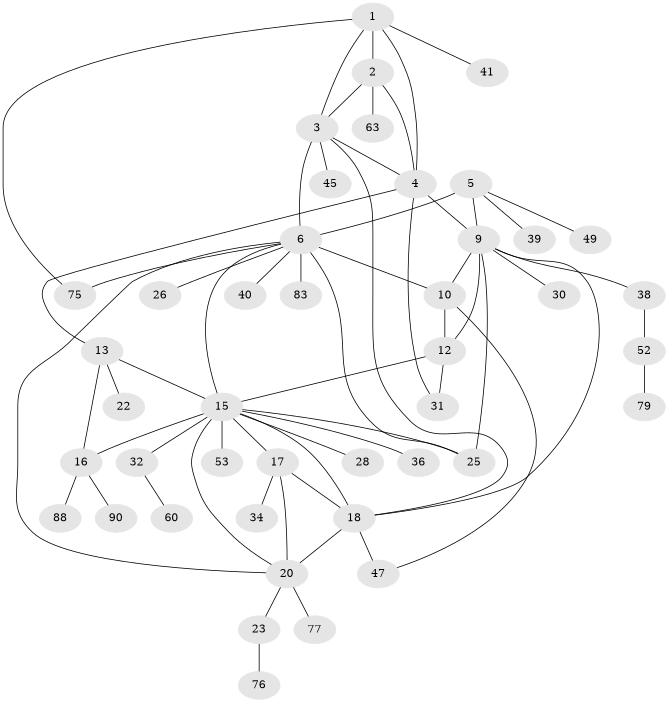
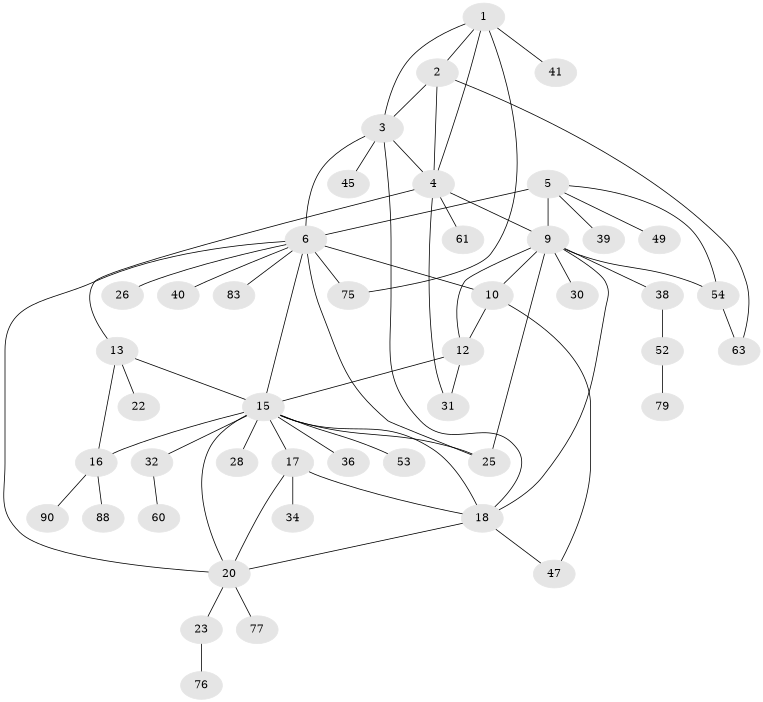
node "61": added
node "54": added
